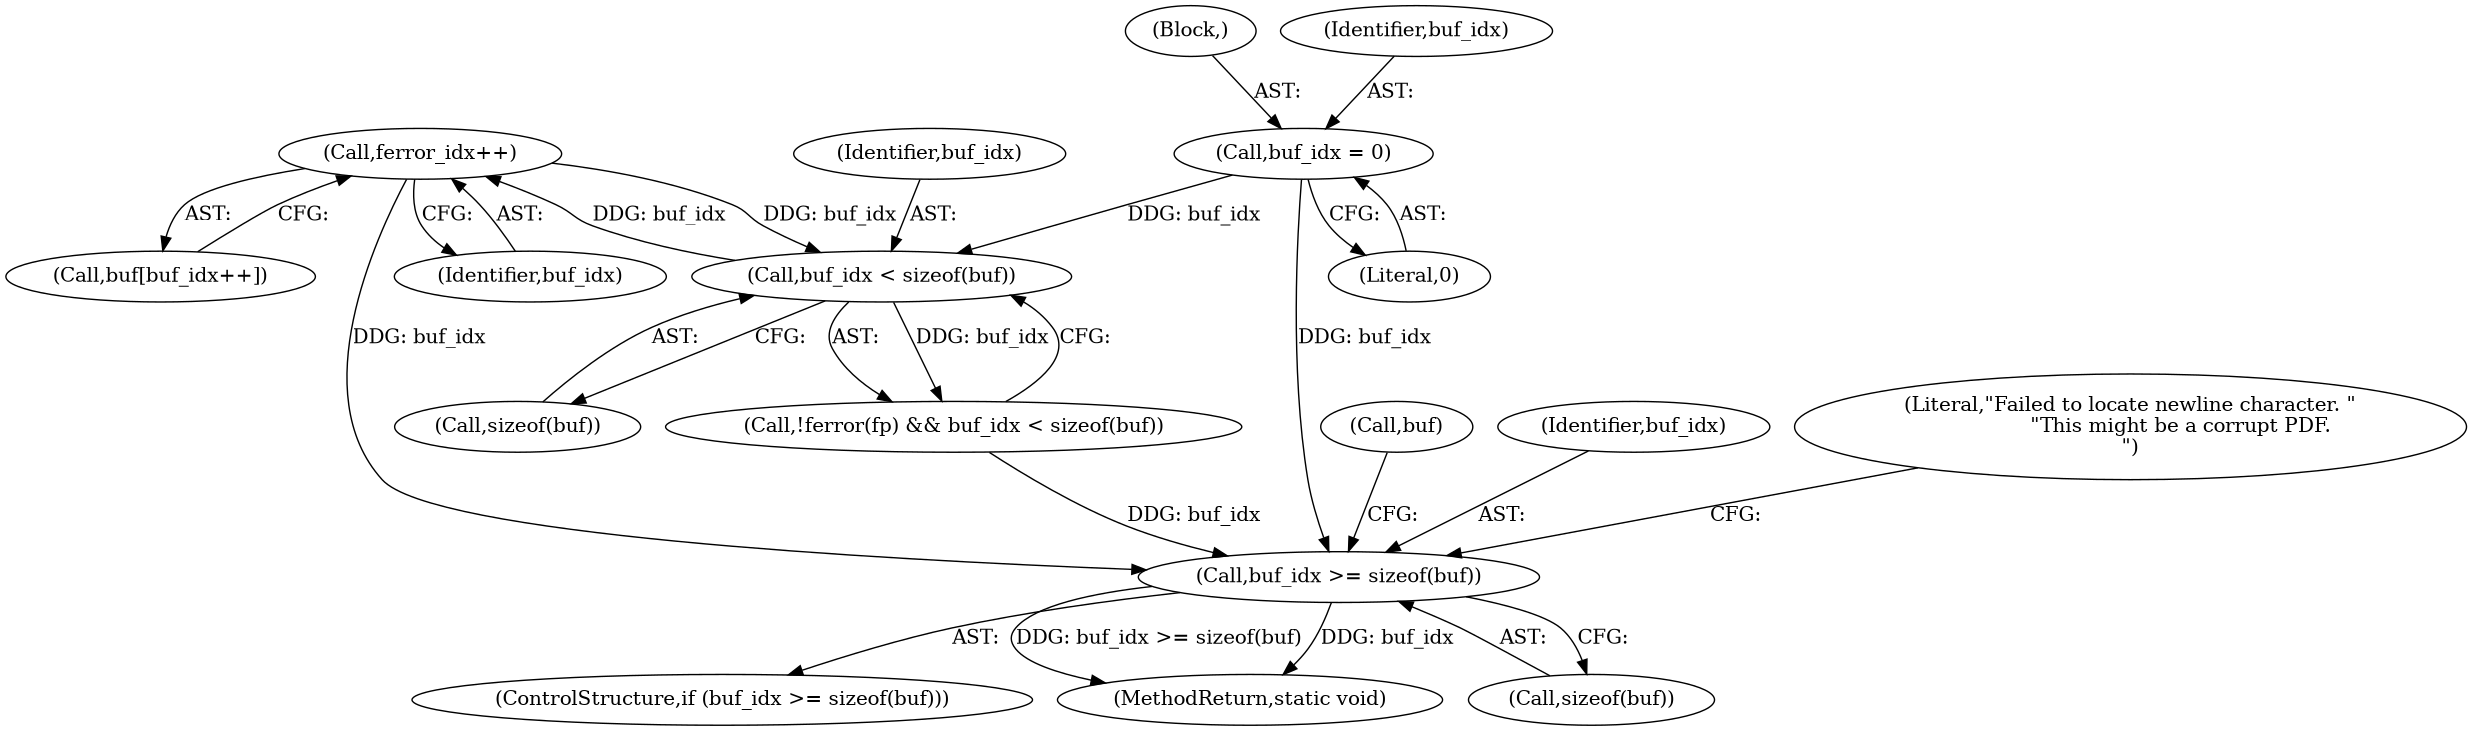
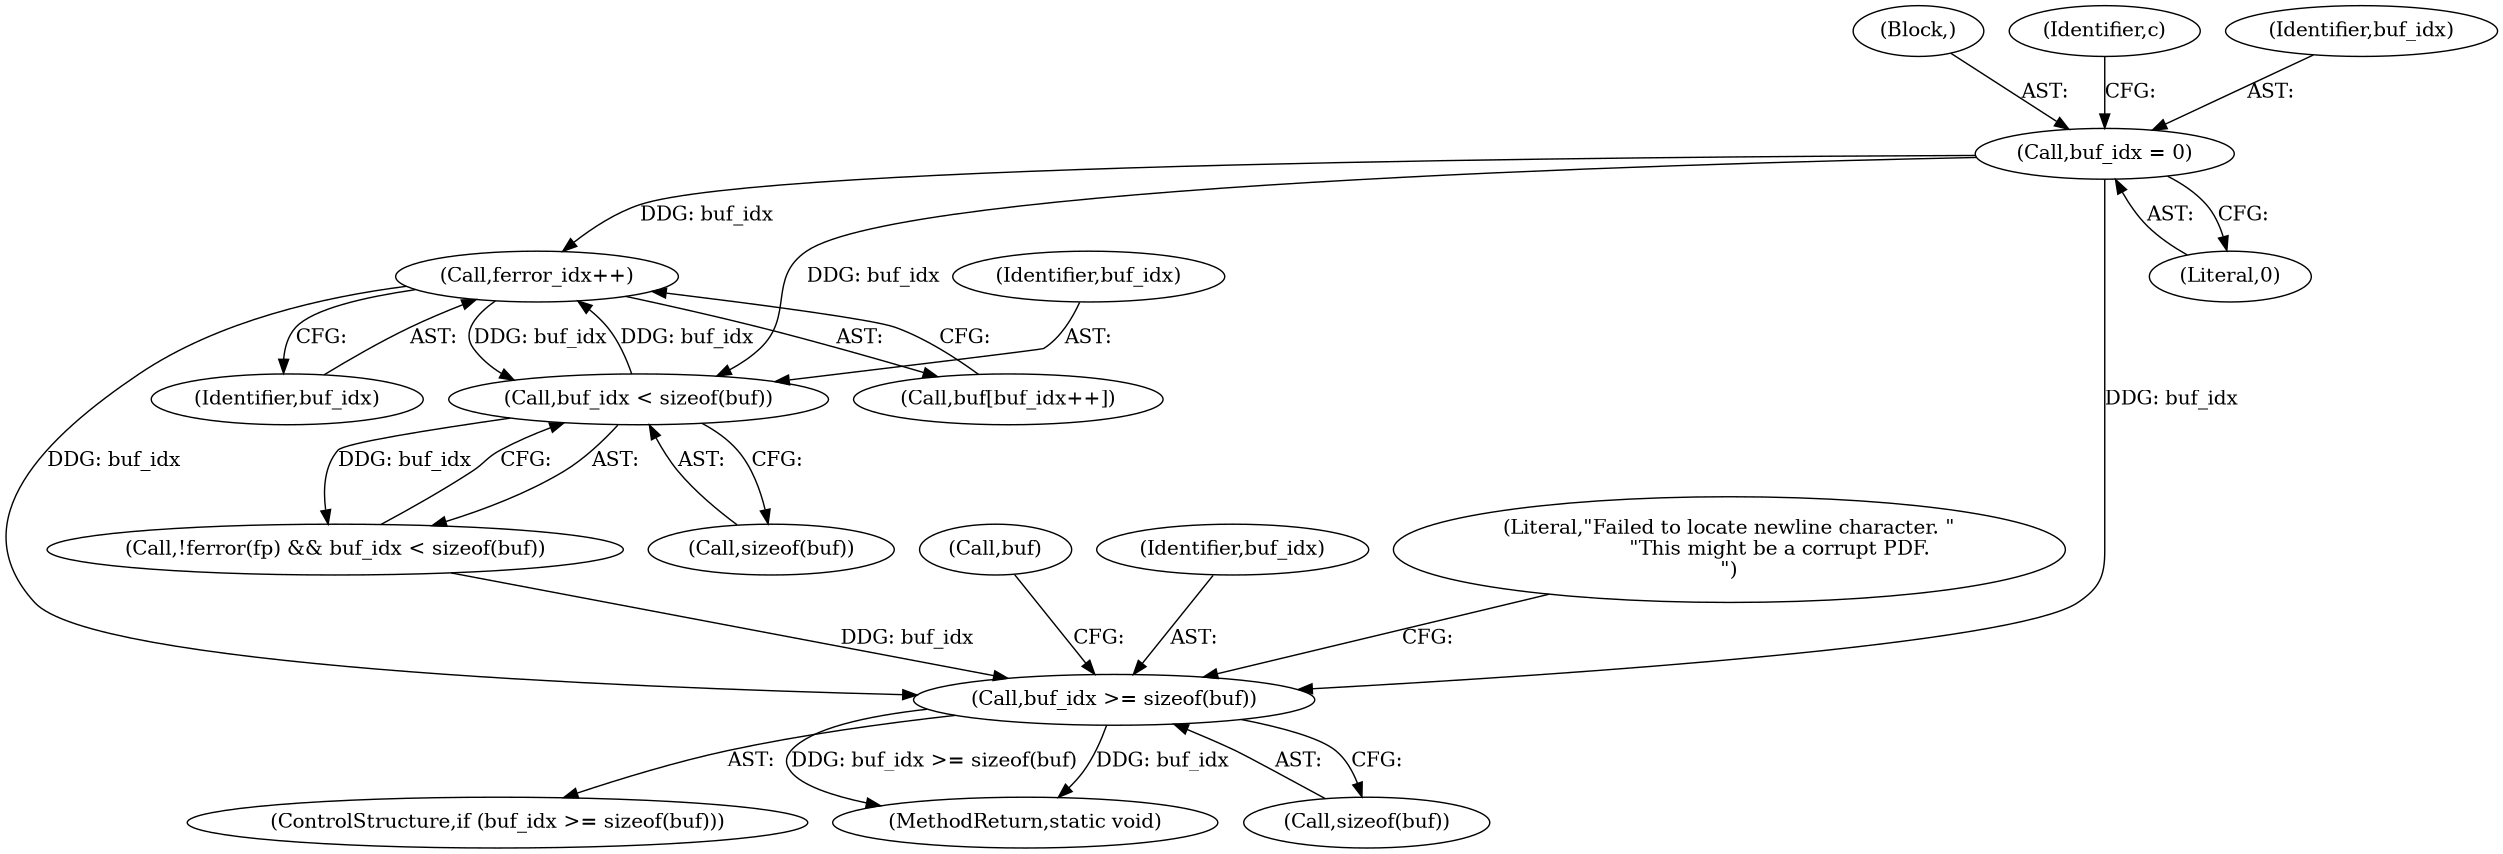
node "(Identifier,c)": added
edge "(Call,buf_idx = 0)" -> "(Call,ferror_idx++)": added, label "DDG: buf_idx"
